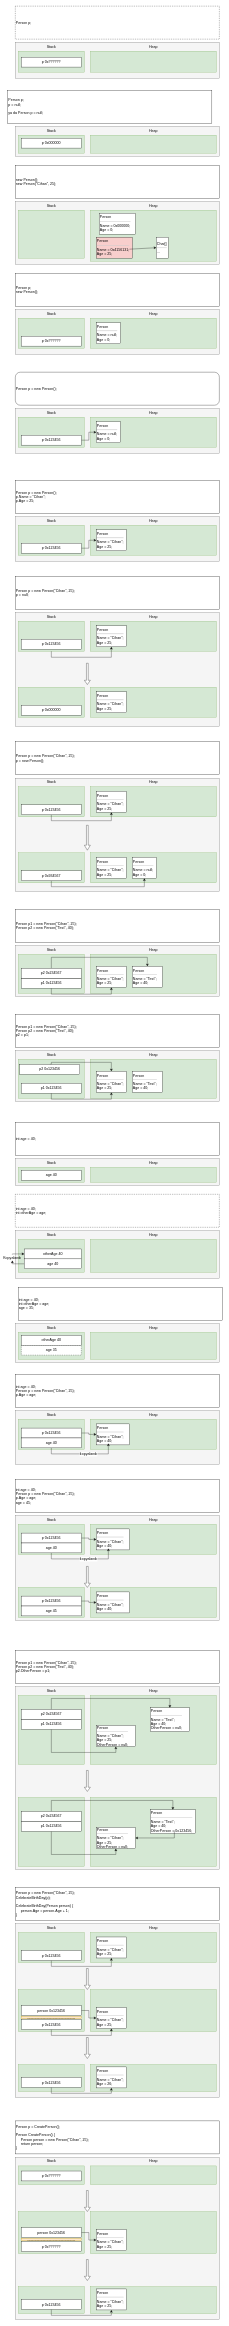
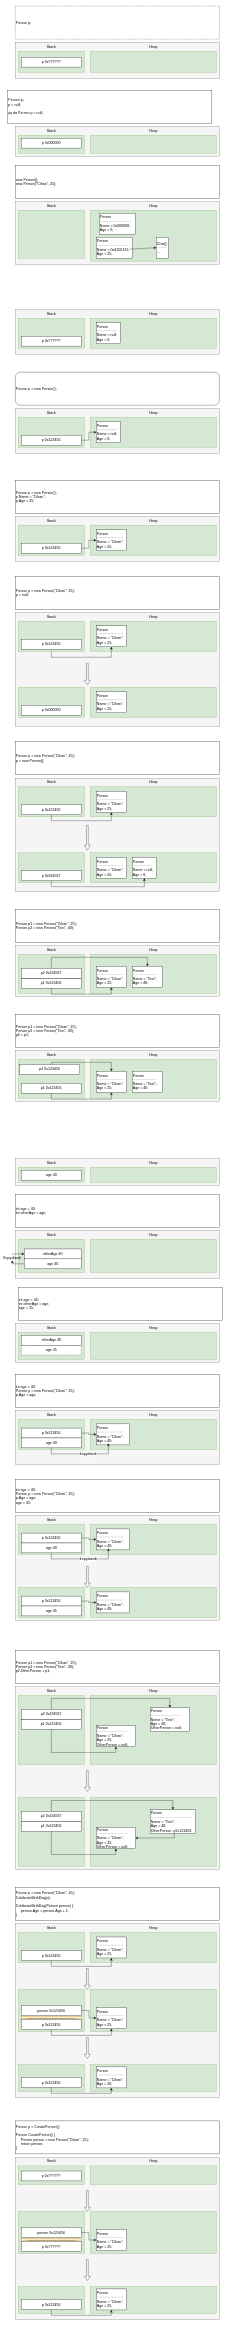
node "Person Name = 0x4156131; Age = 25;": fillcolor #f8cecc -> #ffffff
node "Person p; new Person();": removed
node "int age = 40;": removed
node "int age = 40; int otherAge = age;": style dashed -> solid
